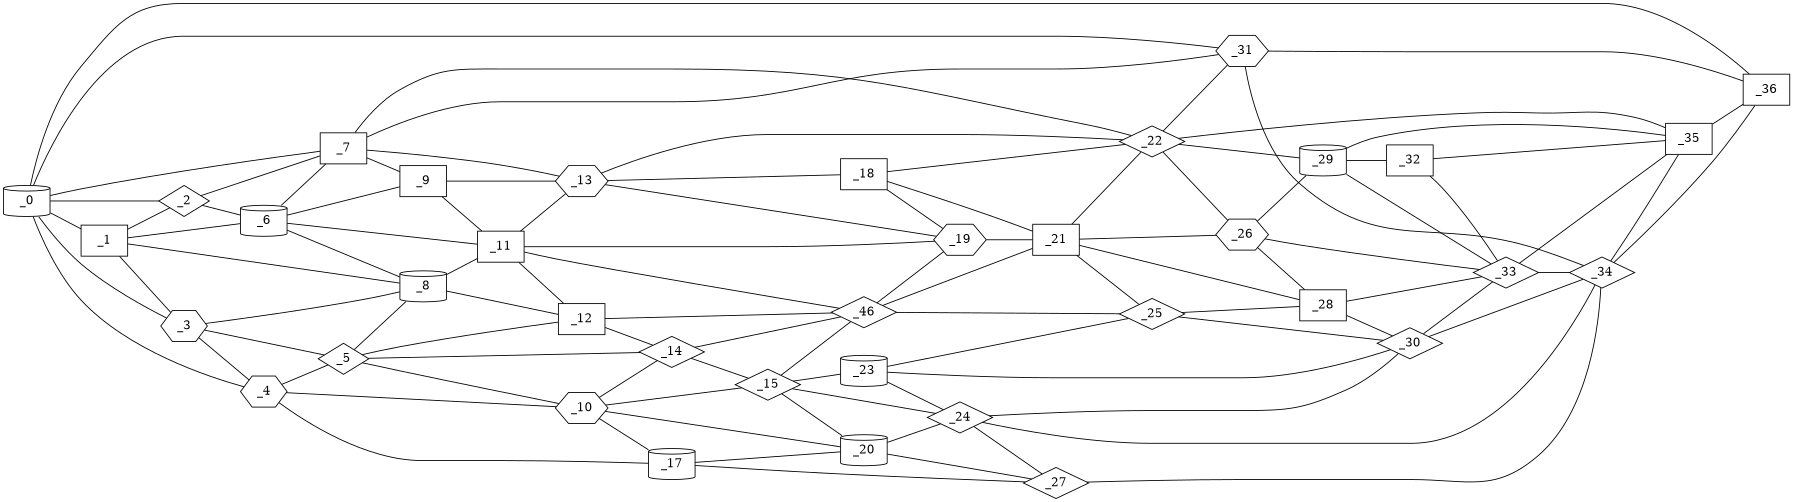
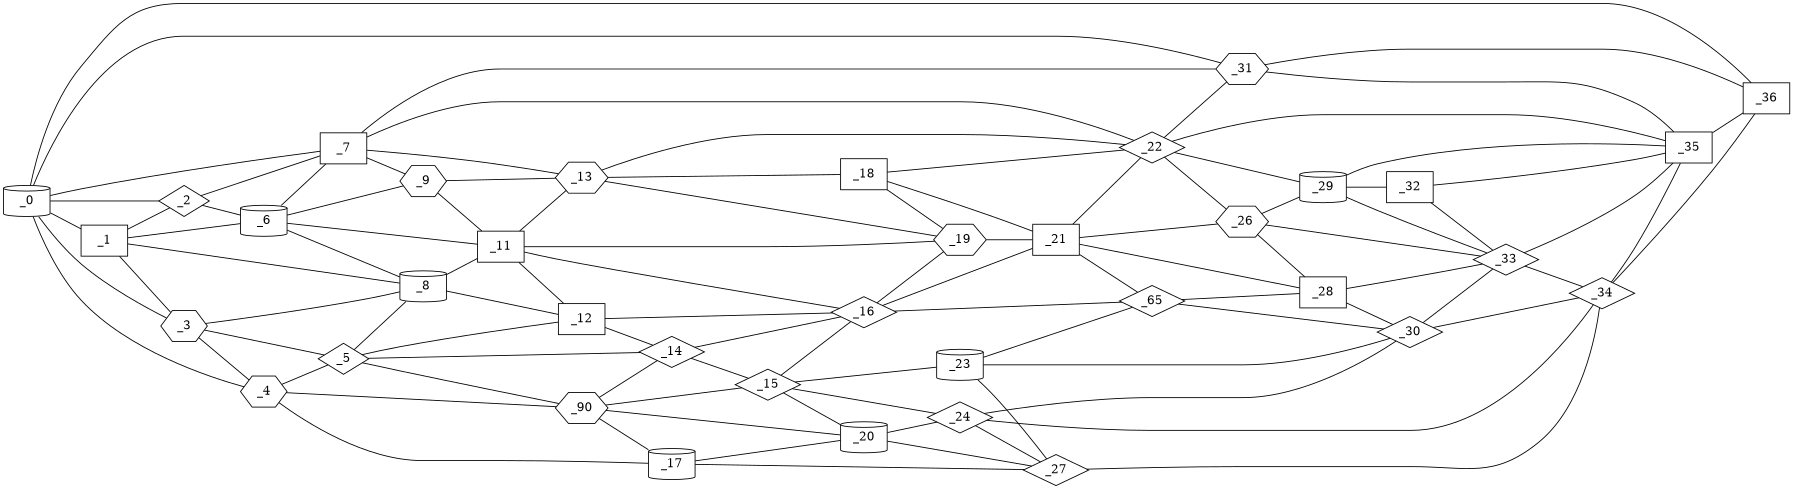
node "_9": shape box -> hexagon
edge "_31" -- "_34": now "_31" -- "_35"
node "_46": label "_46" -> "_16"
node "_25": label "_25" -> "_65"
edge "_23" -- "_24": now "_23" -- "_27"
node "_10": label "_10" -> "_90"
